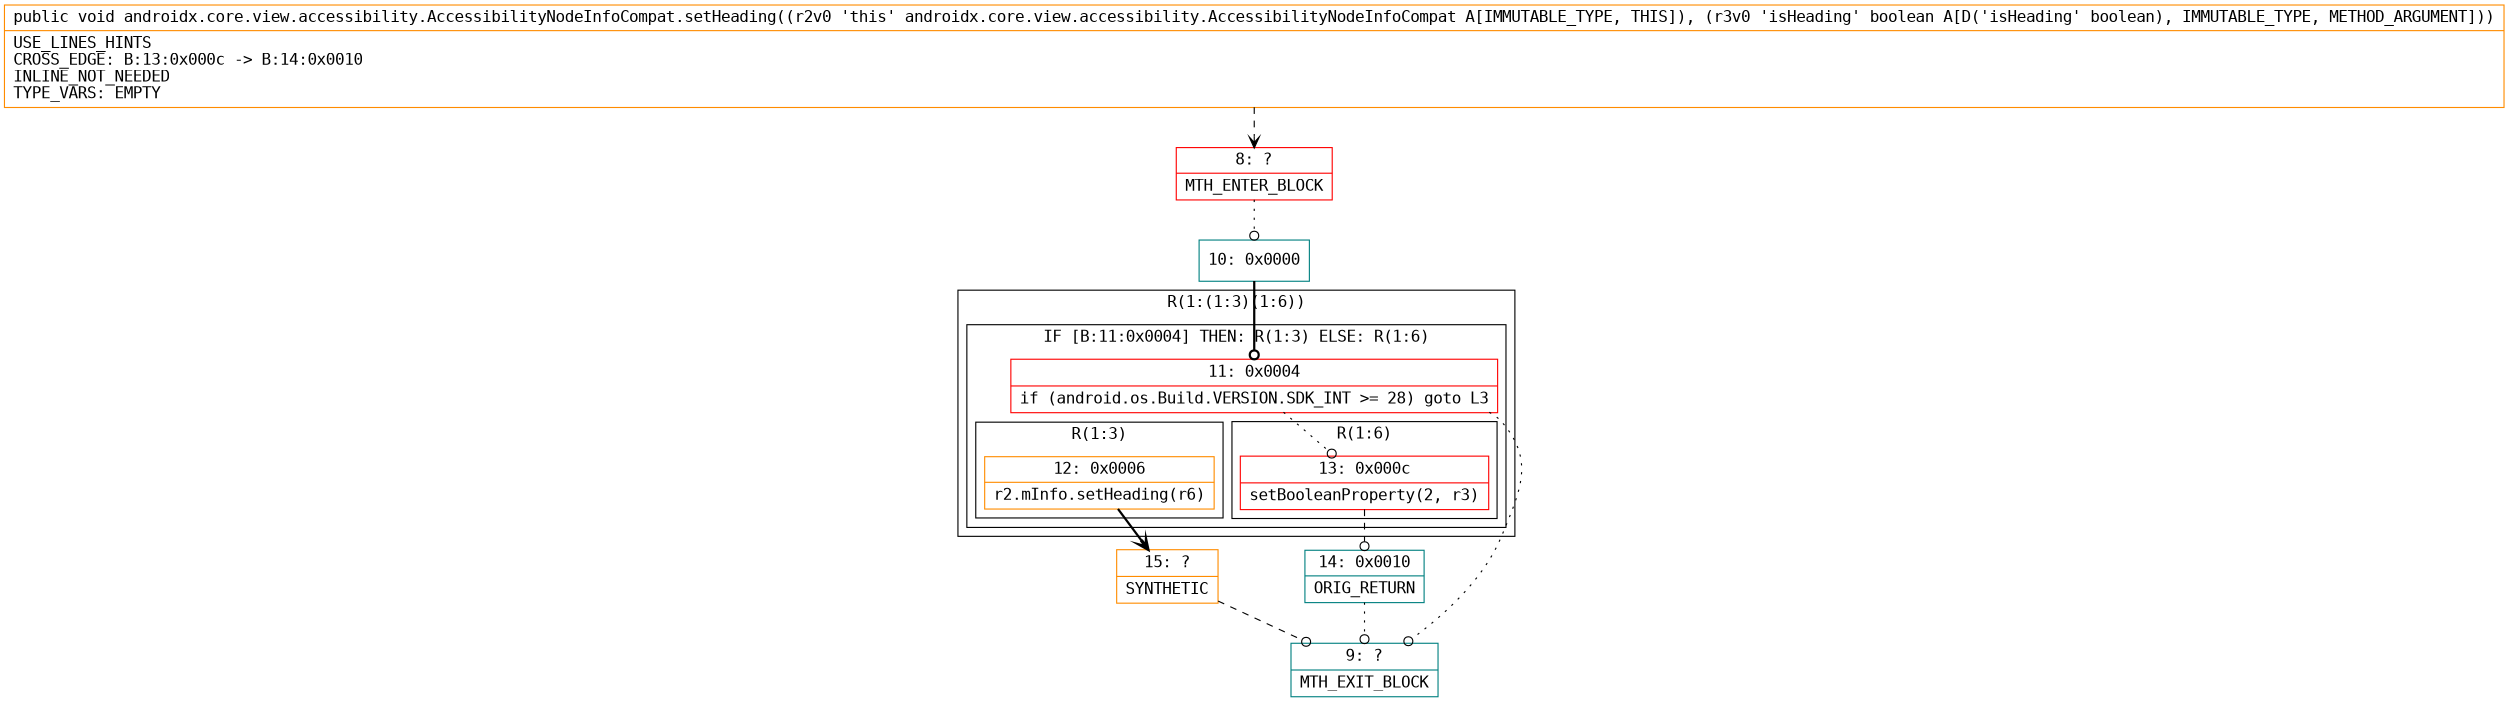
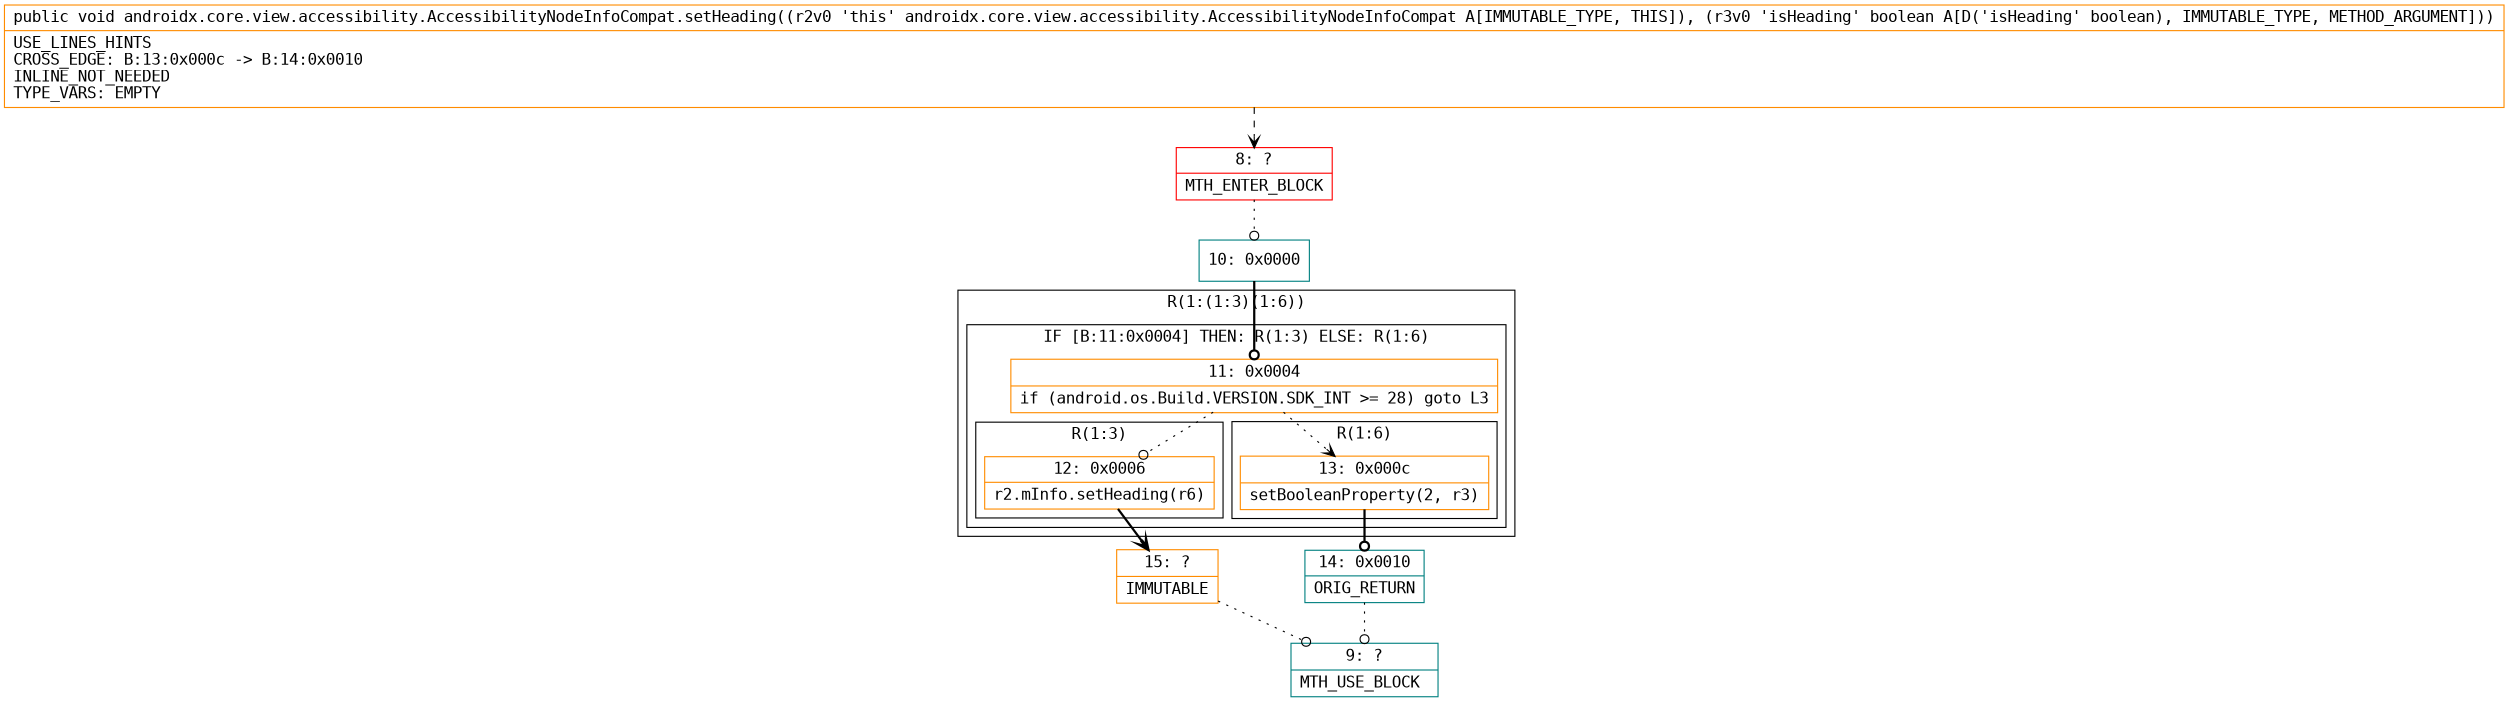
node "11: 0x0004": color red -> darkorange
edge "11: 0x0004" -> "13: 0x000c": arrowhead odot -> vee
node "13: 0x000c": color red -> darkorange
edge "13: 0x000c" -> "14: 0x0010": style dashed -> bold
edge "11: 0x0004" -> "9: ?": now "11: 0x0004" -> "12: 0x0006"
node "15: ?": text "SYNTHETIC" -> "IMMUTABLE"
edge "15: ?" -> "9: ?": style dashed -> dotted
node "9: ?": text "MTH_EXIT_BLOCK" -> "MTH_USE_BLOCK"
